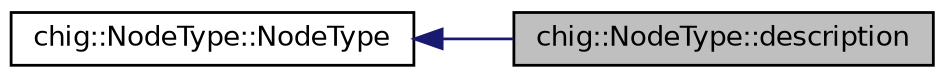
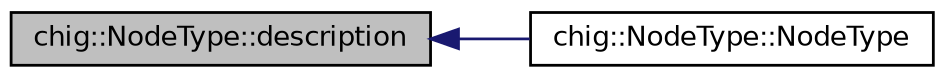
edge "chig::NodeType::description" -> "chig::NodeType::NodeType": reversed
